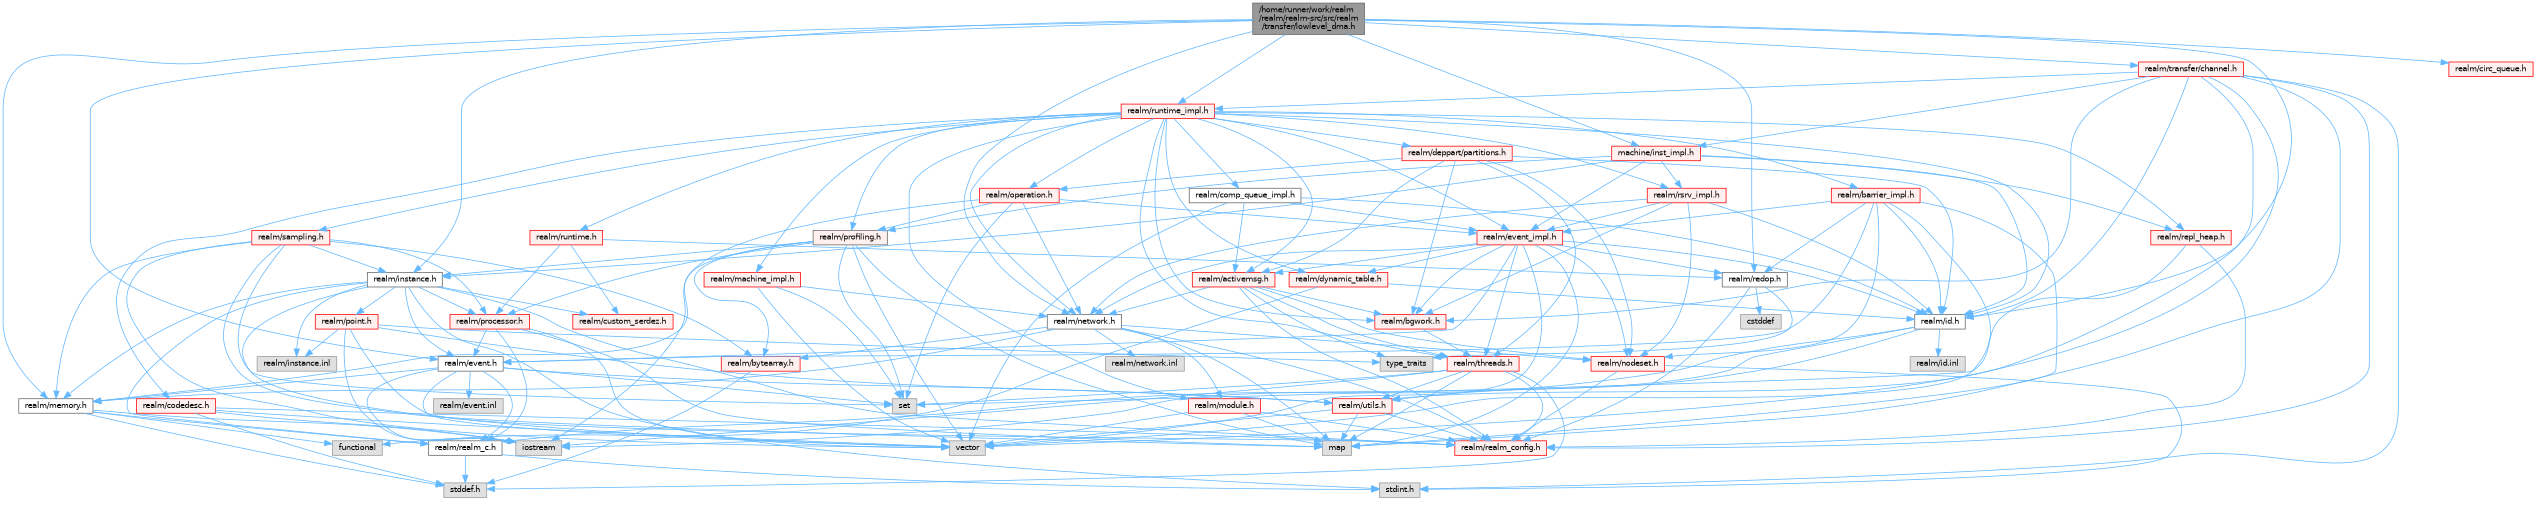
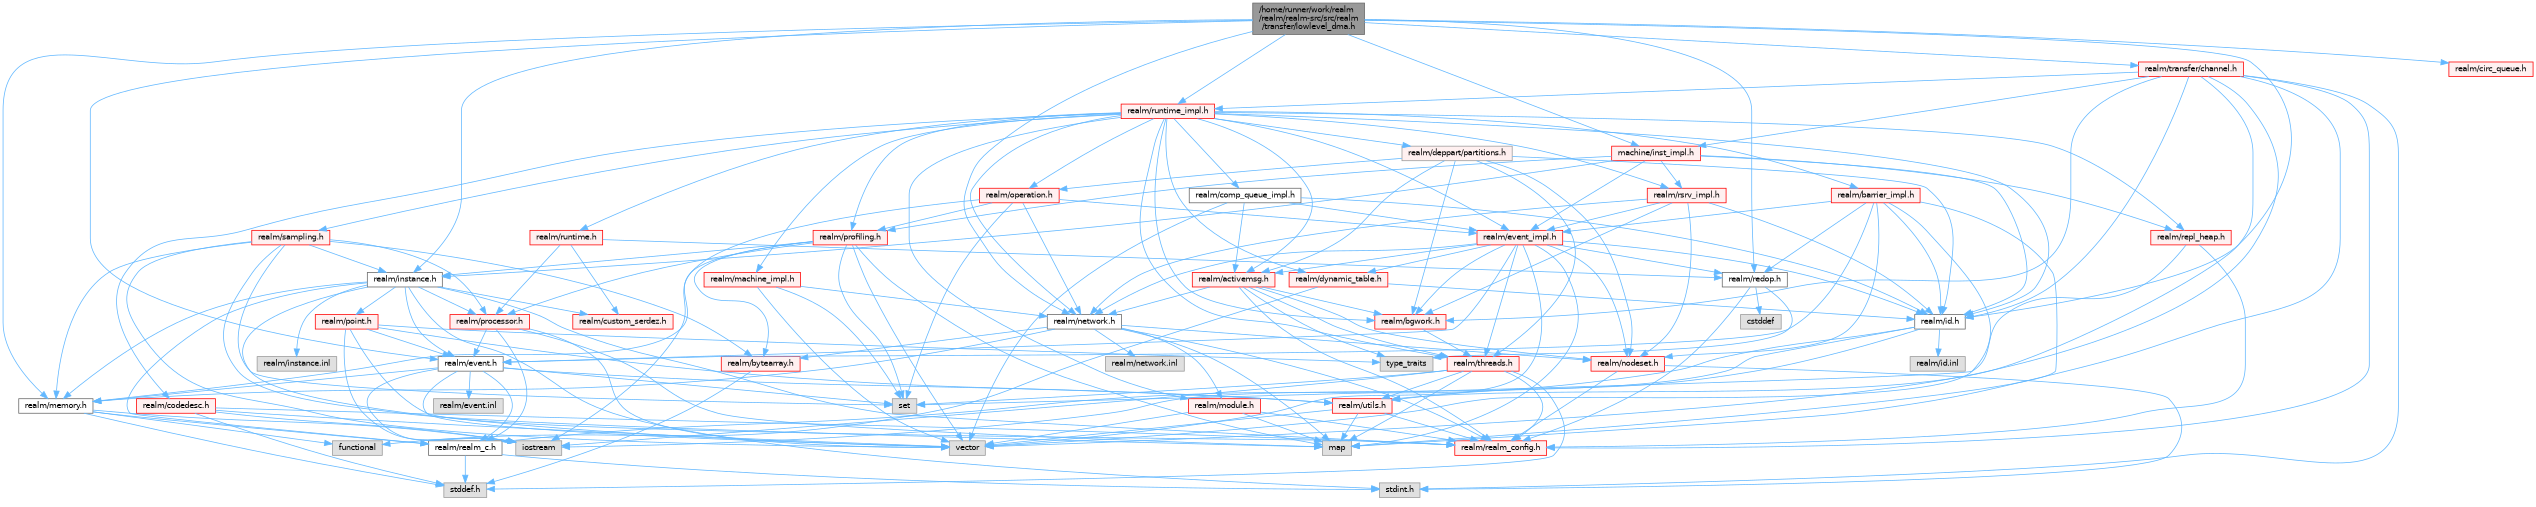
node "realm/deppart/partitions.h": color red -> grey60
node "realm/profiling.h": color grey40 -> red
edge "realm/point.h" -> "realm/instance.inl": now "realm/point.h" -> "realm/event.h"
